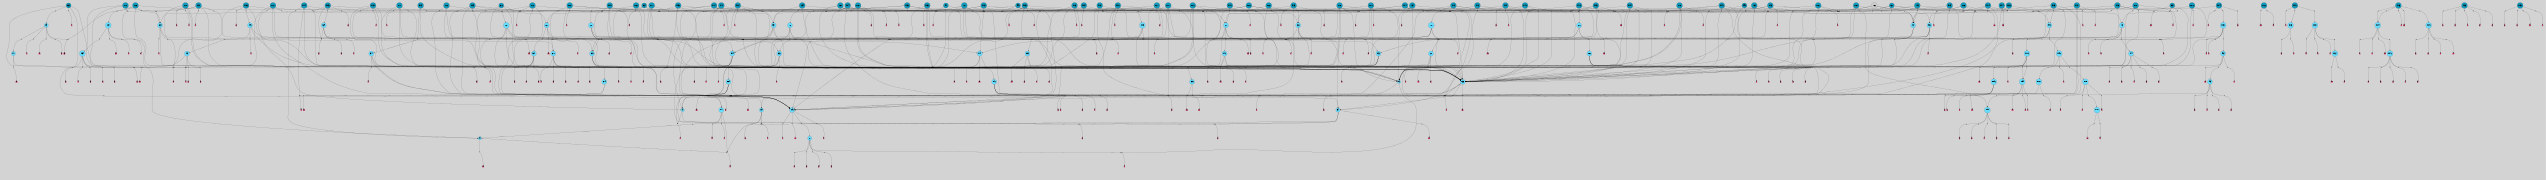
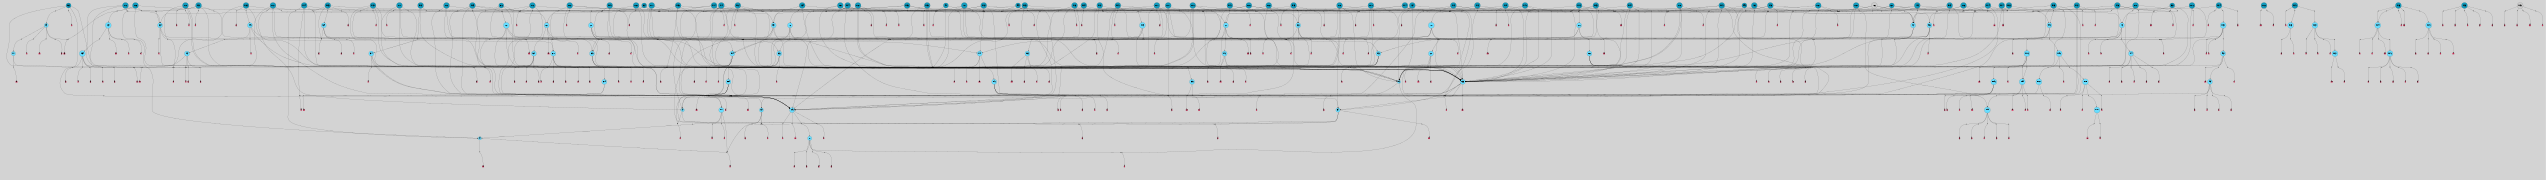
node "T1258": fillcolor #1199bb -> #cccccc
